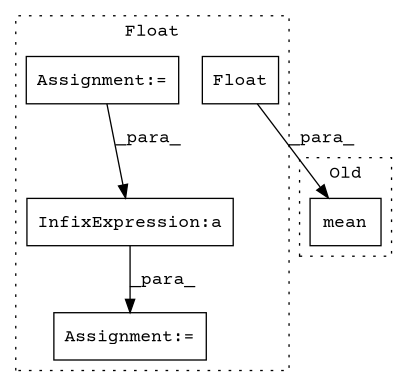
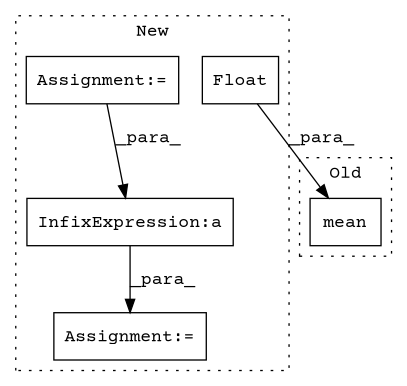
cluster "Float": label "Float" -> "New"
